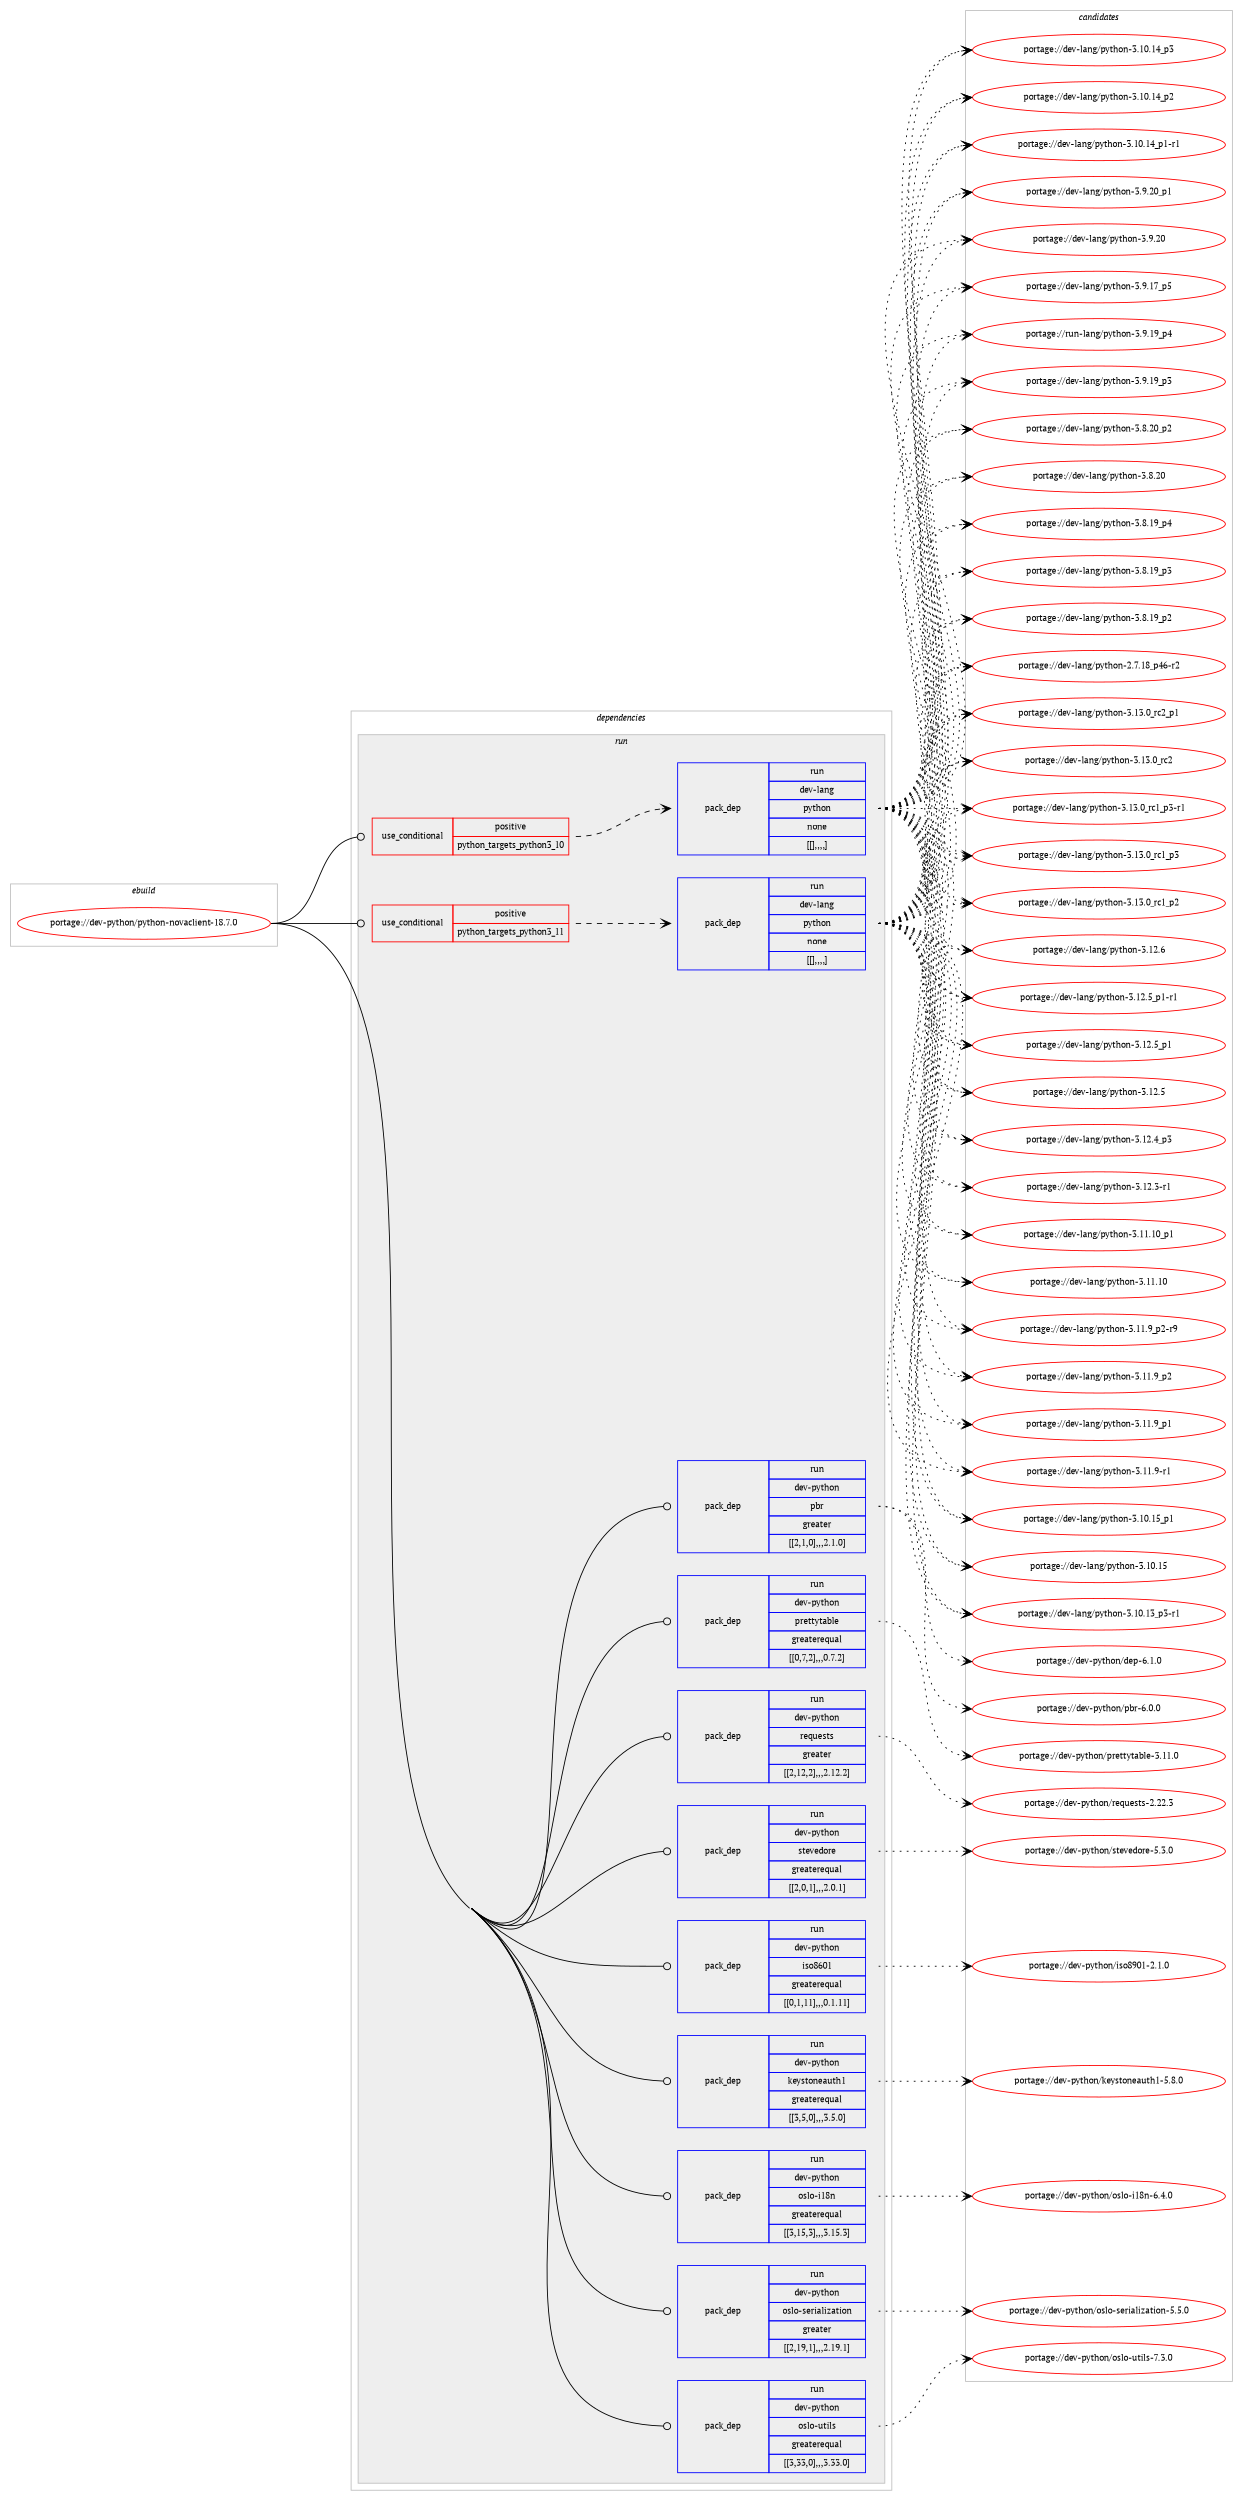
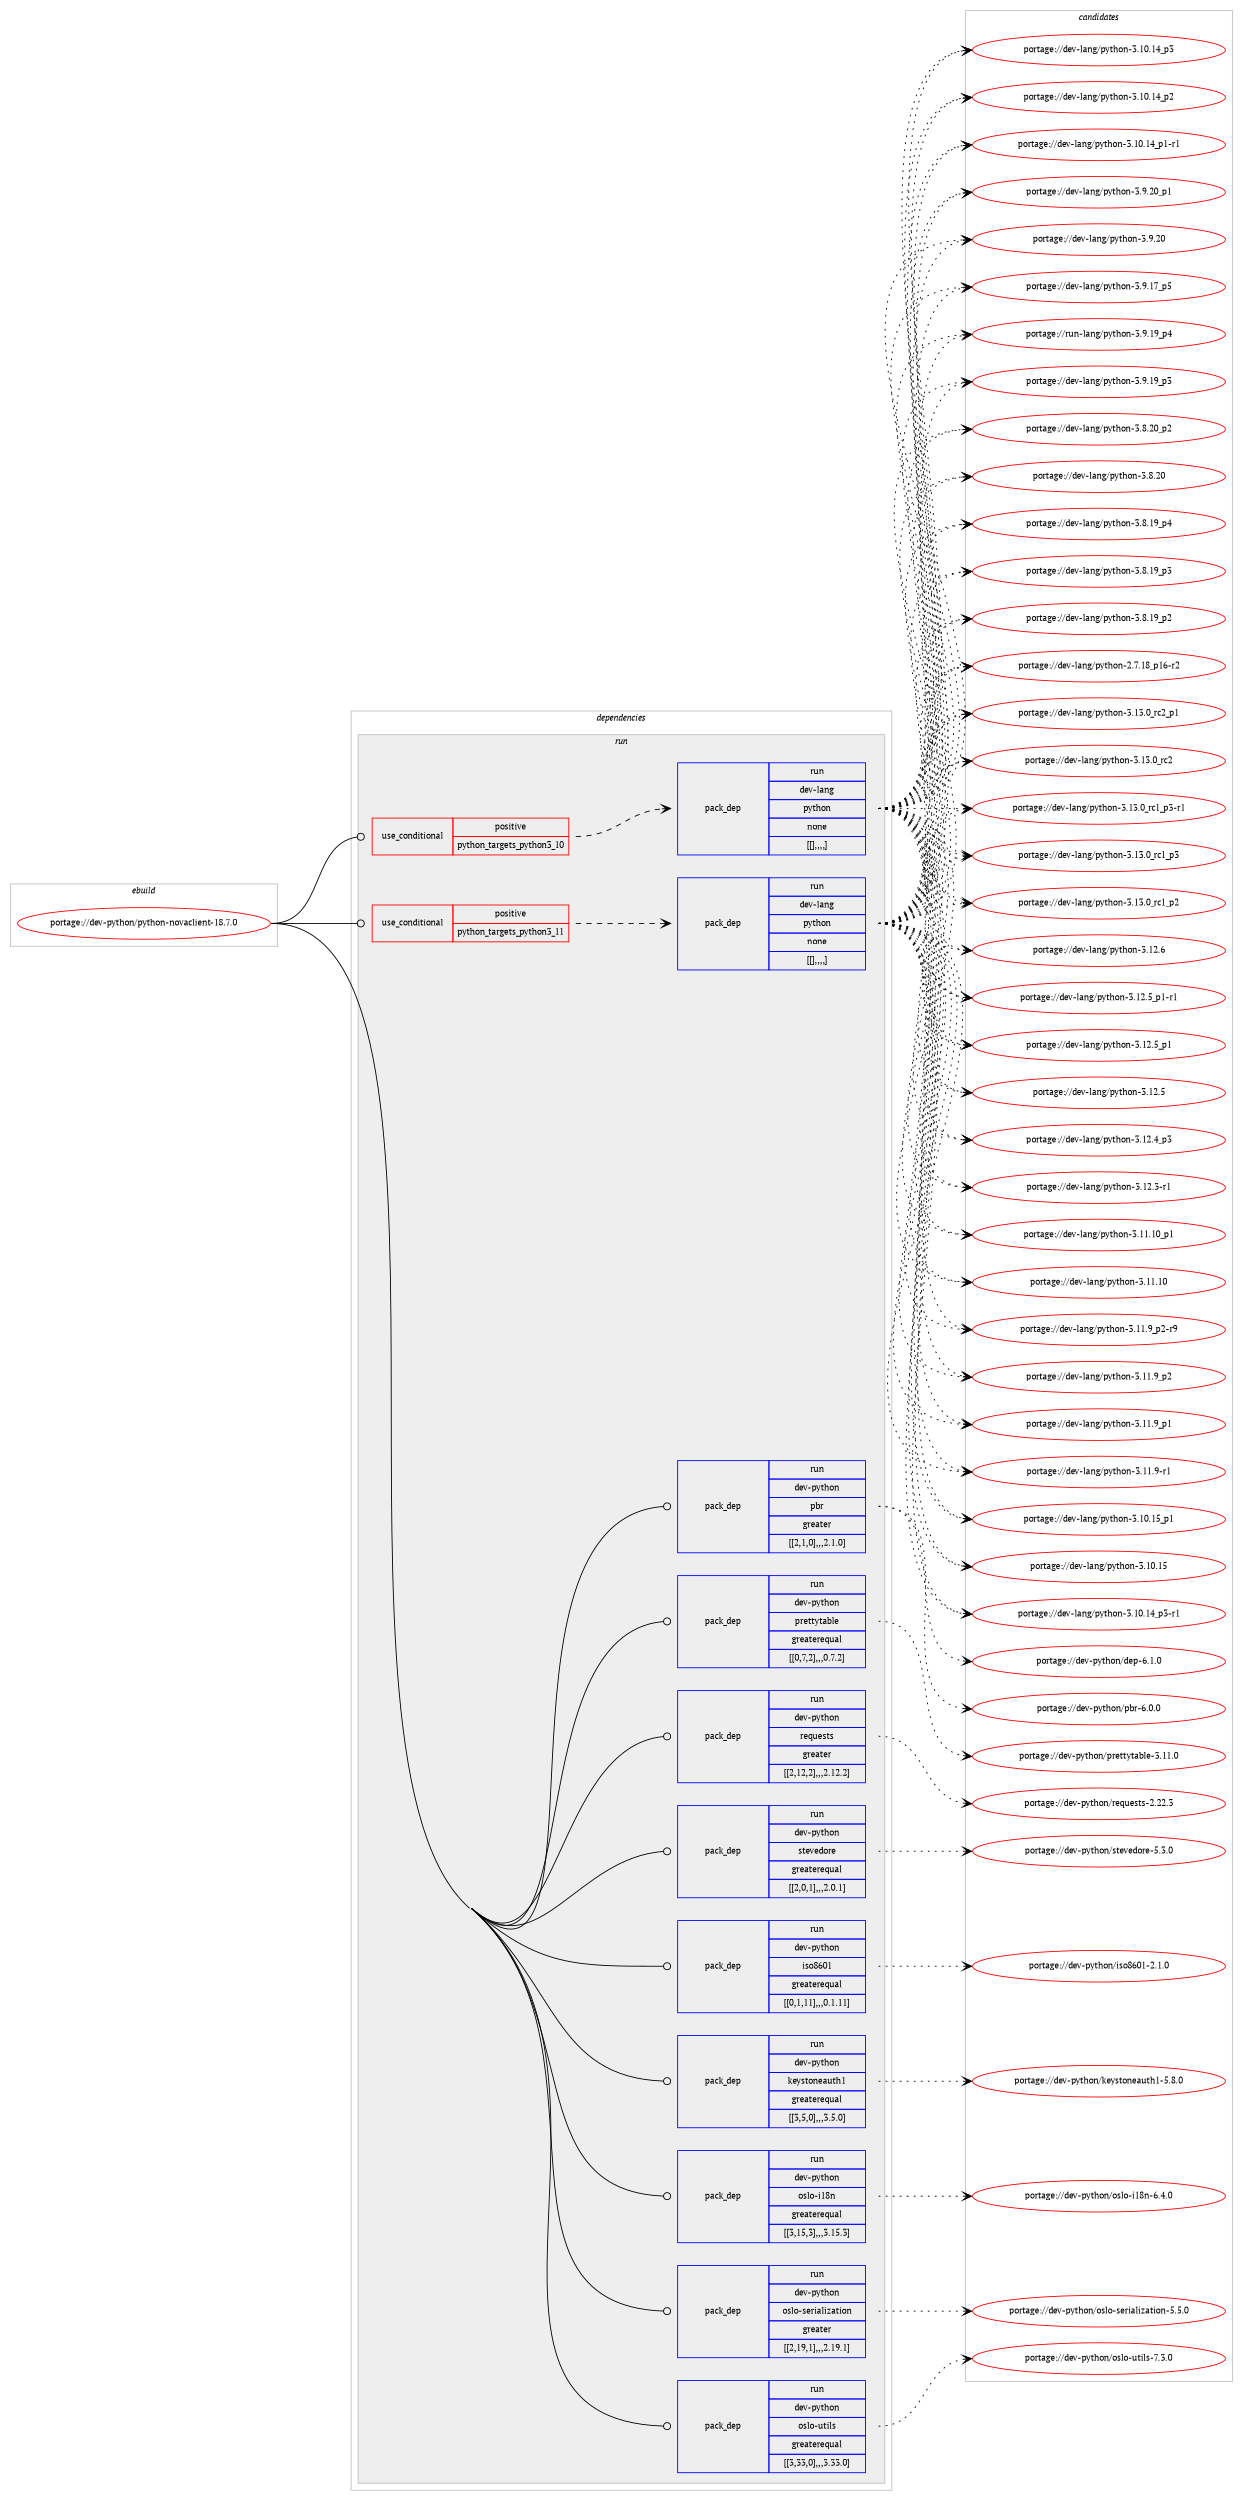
node "portage://dev-lang/python-2.7.18_p46-r2": label "portage://dev-lang/python-2.7.18_p46-r2" -> "portage://dev-lang/python-2.7.18_p16-r2"
node "portage://dev-lang/python-3.10.13_p3-r1": label "portage://dev-lang/python-3.10.13_p3-r1" -> "portage://dev-lang/python-3.10.14_p3-r1"
node "portage://dev-python/iso8901-2.1.0": label "portage://dev-python/iso8901-2.1.0" -> "portage://dev-python/iso8601-2.1.0"
